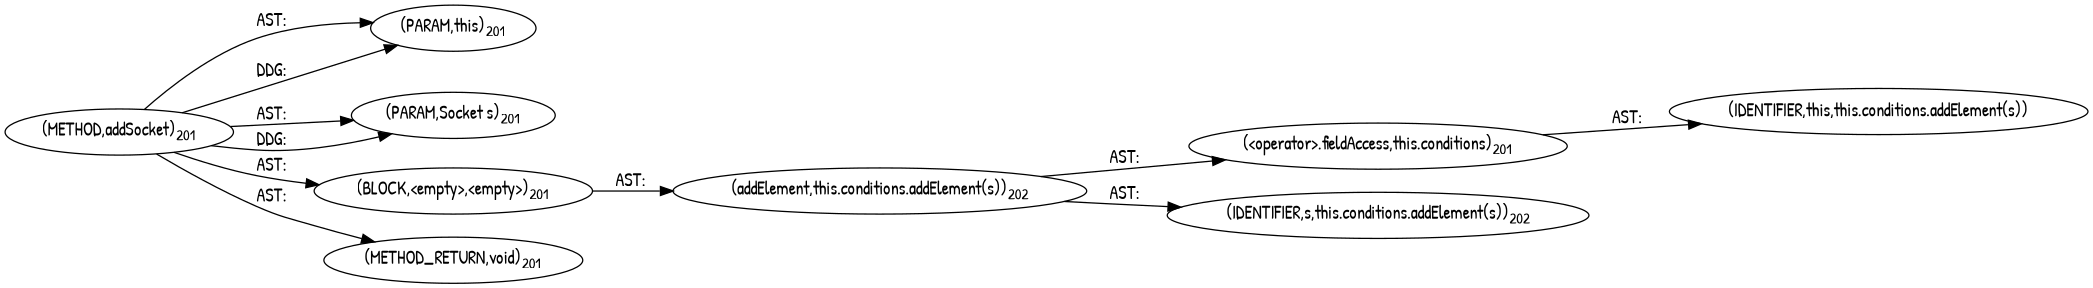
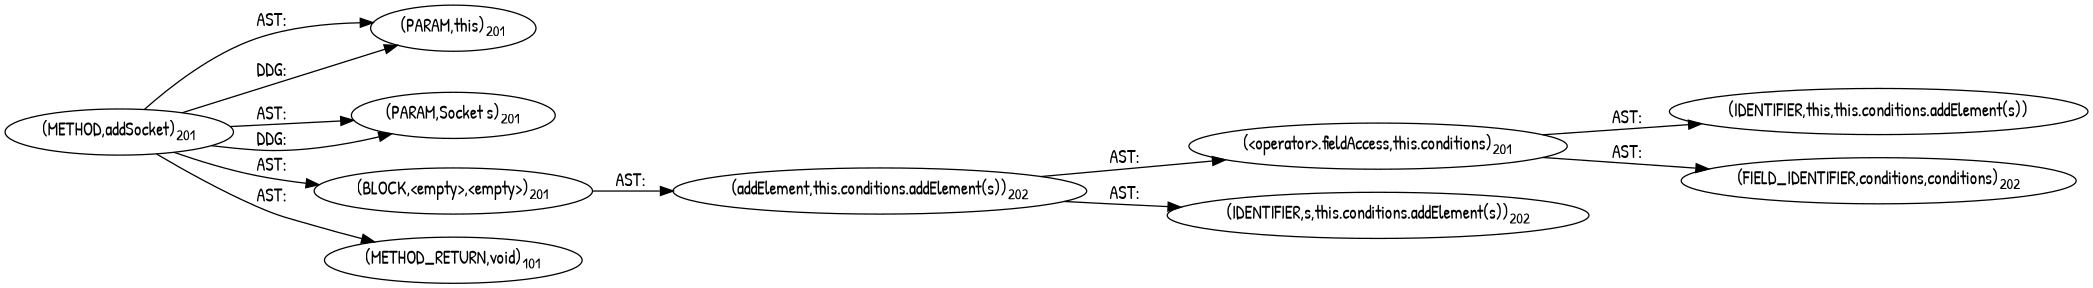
node "(FIELD_IDENTIFIER,conditions,conditions)": added
node "(METHOD_RETURN,void)": text "201" -> "101"
